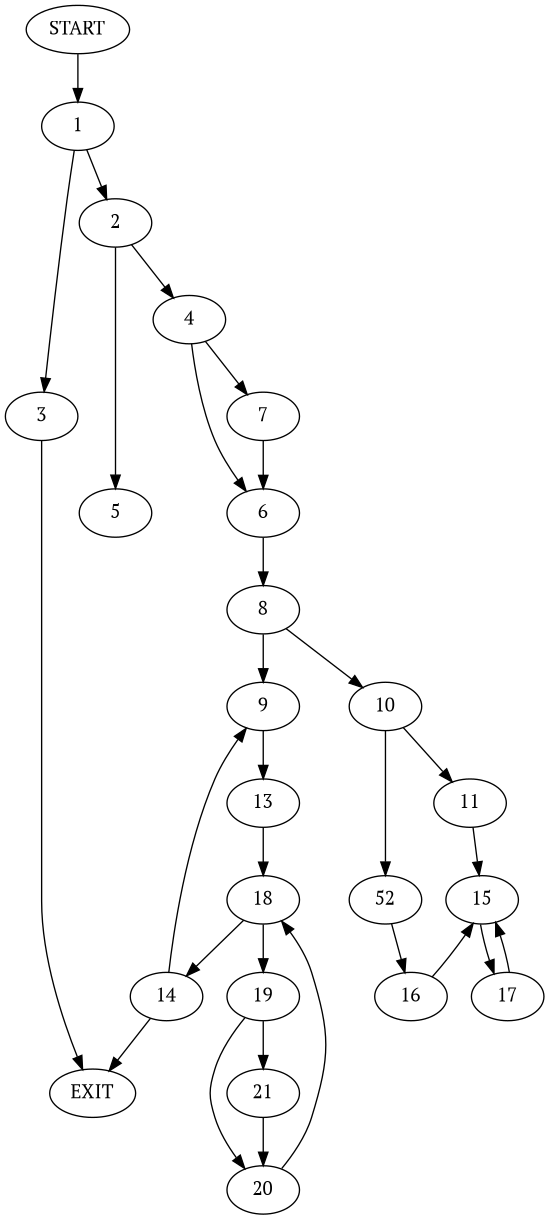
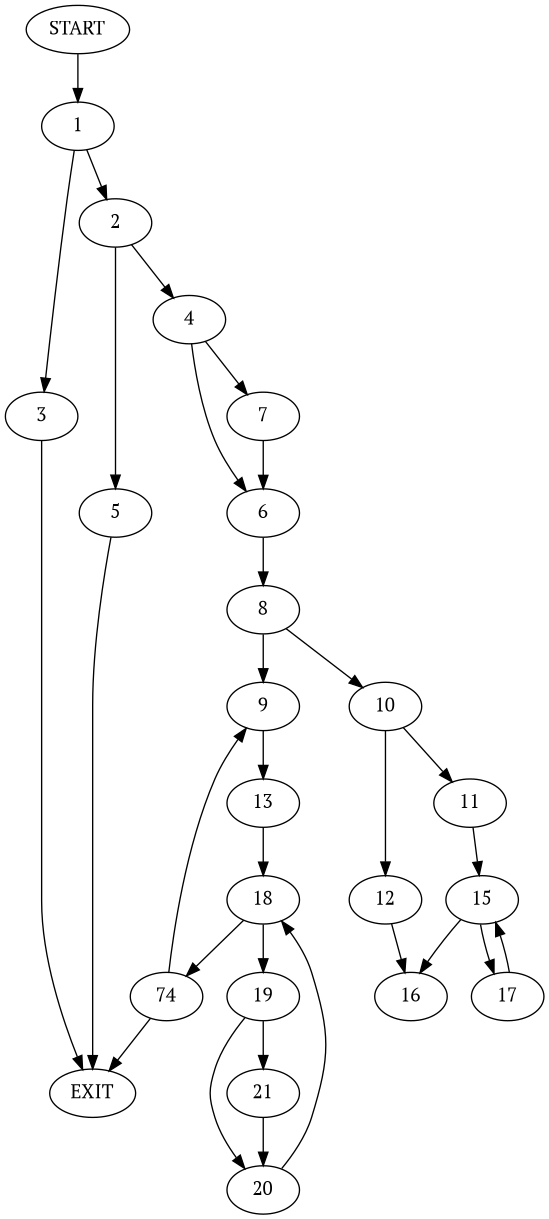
edge "5" -> "EXIT": added
node "52": label "52" -> "12"
edge "16" -> "15": reversed
node "14": label "14" -> "74"
